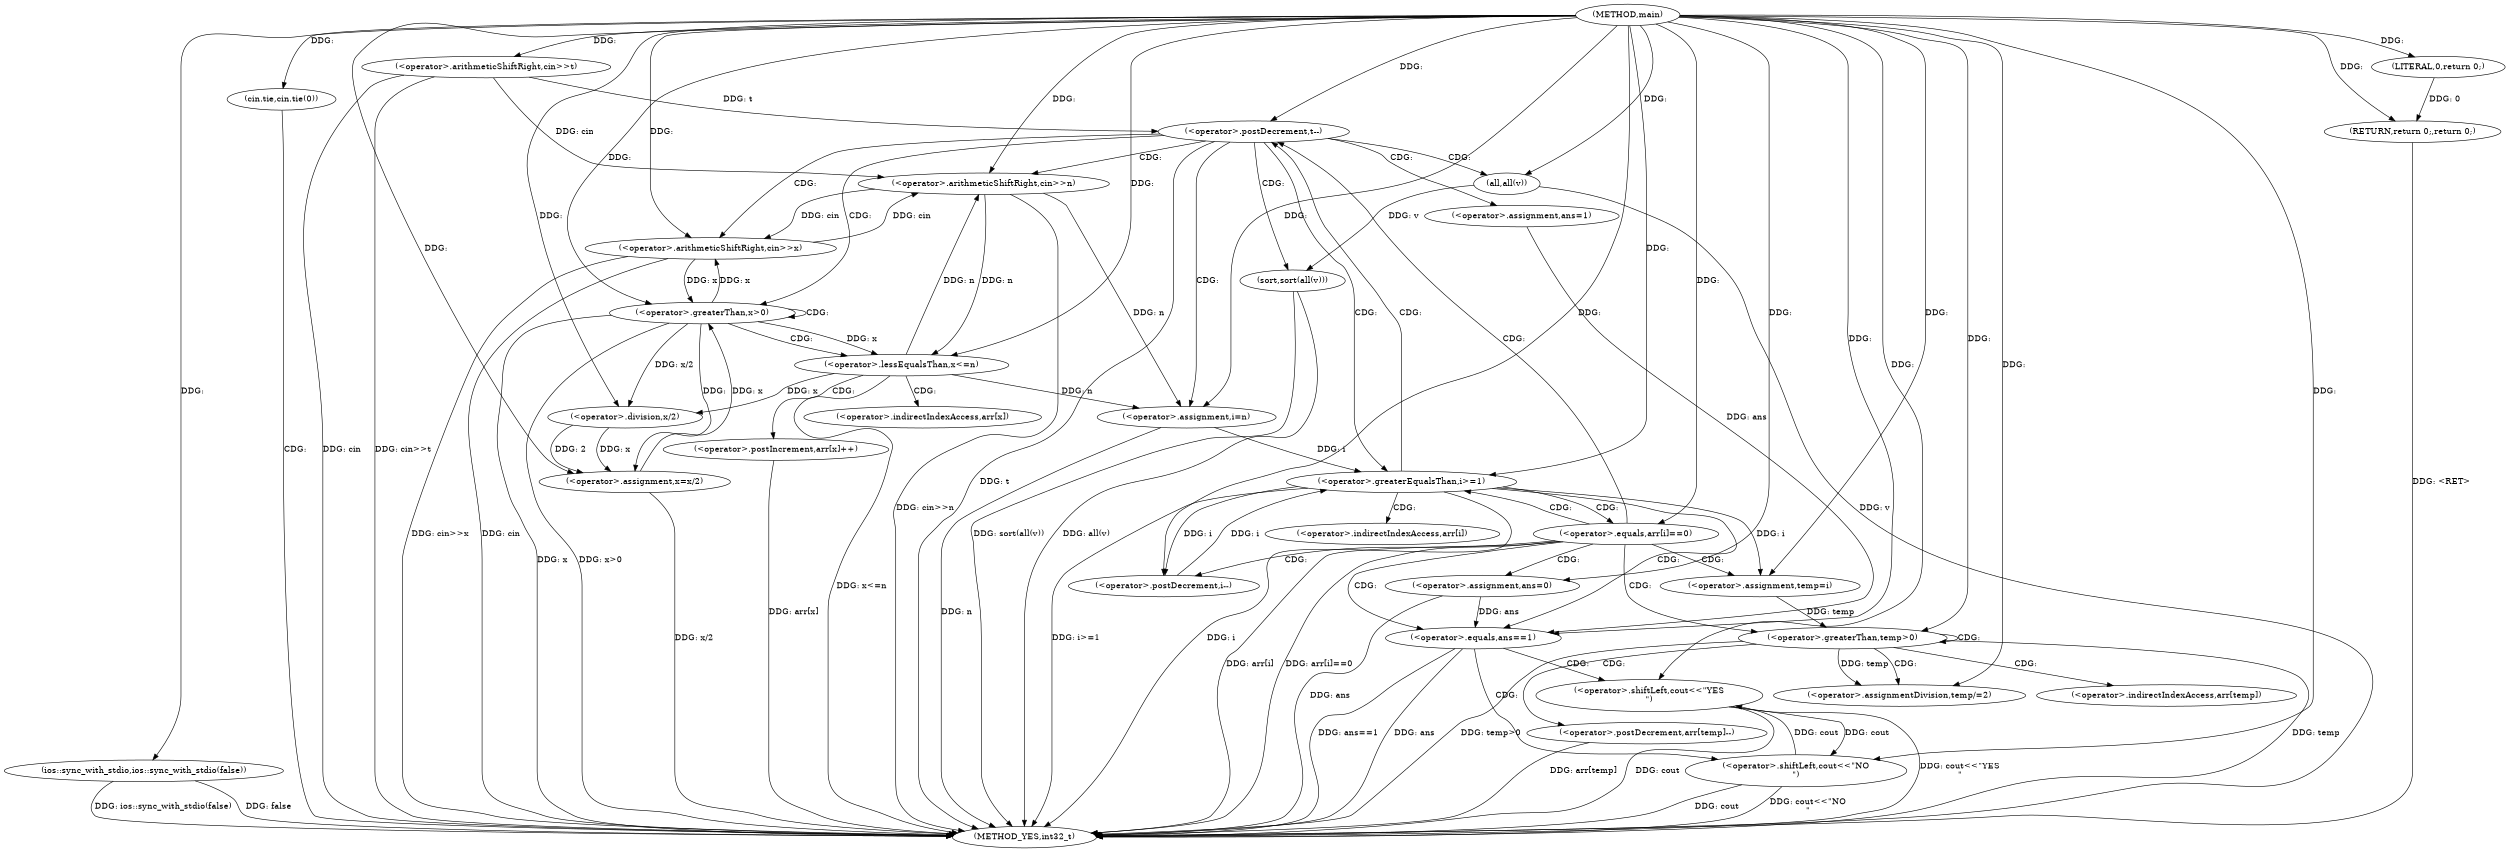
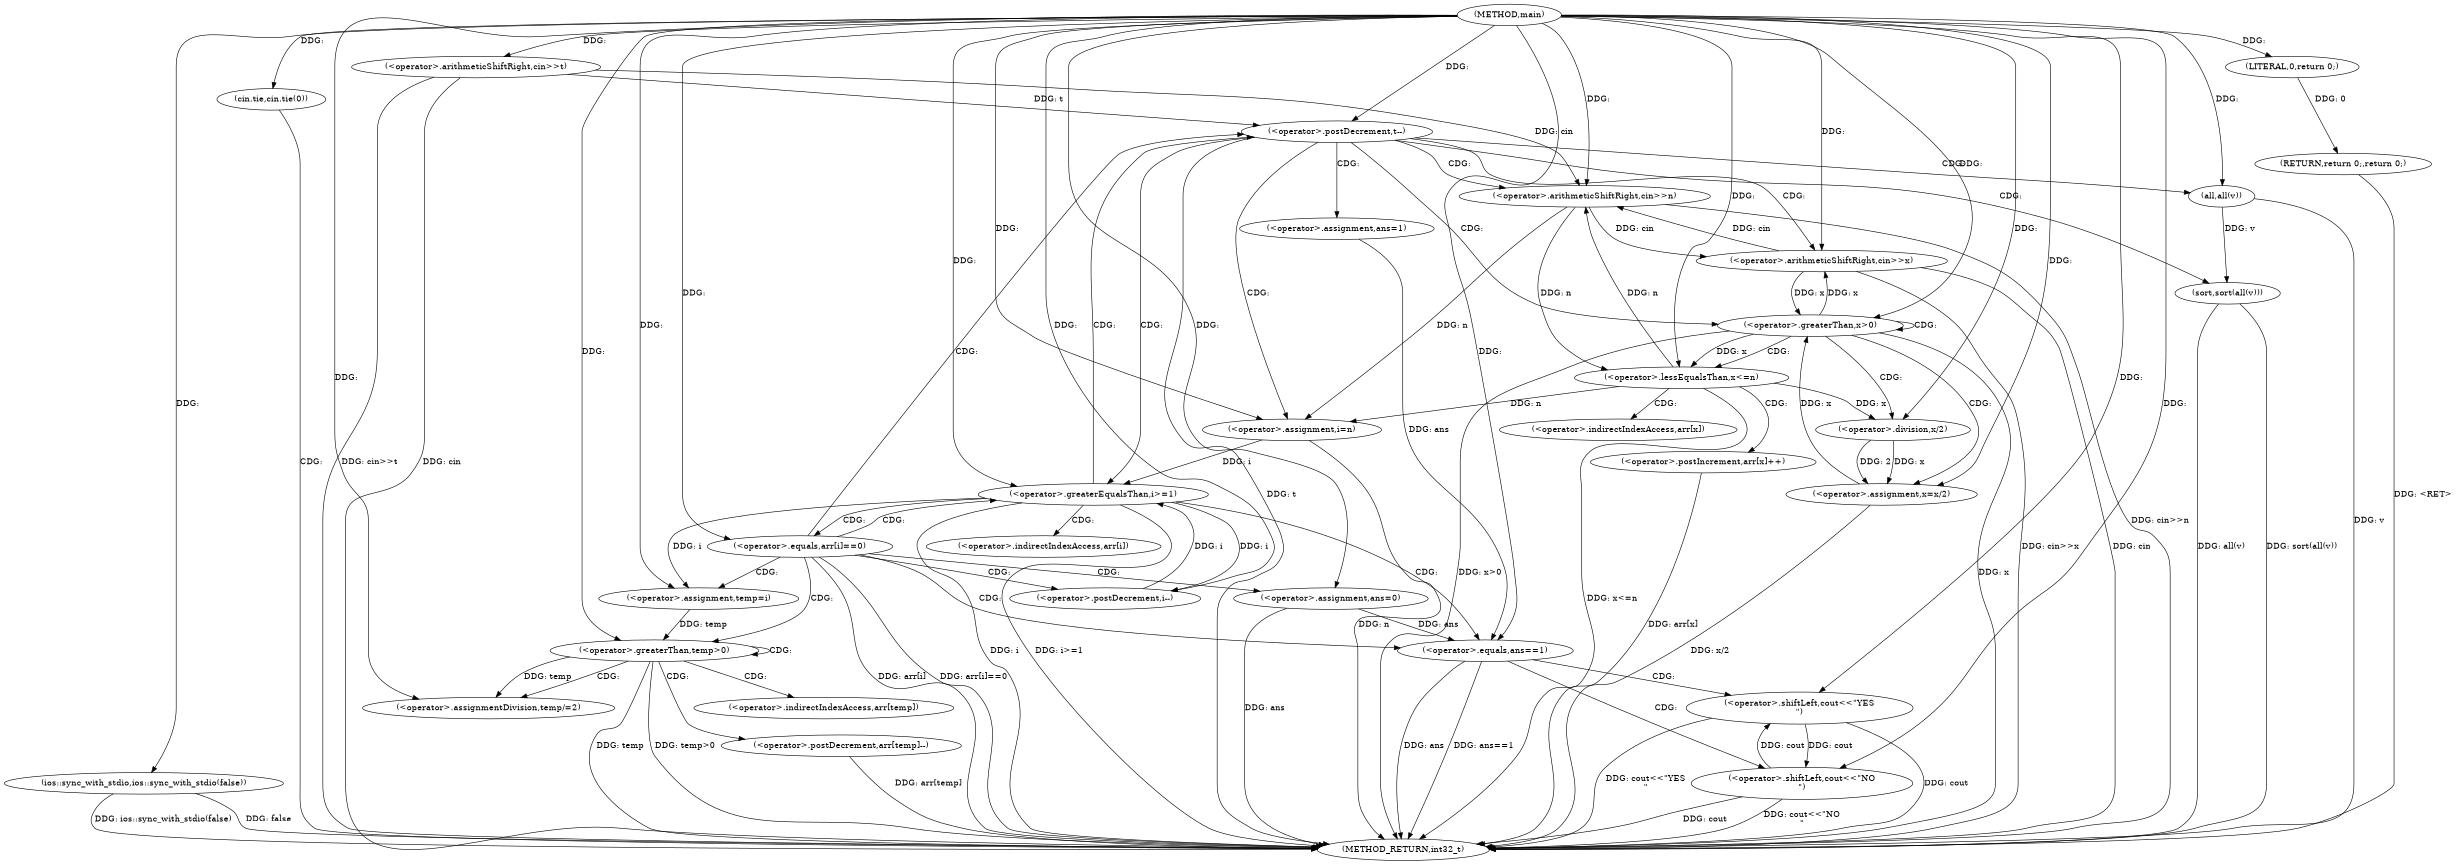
edge "(METHOD,main)" -> "(RETURN,return 0;,return 0;)": removed, label "DDG:"
edge "(<operator>.greaterThan,x>0)" -> "(<operator>.division,x/2)": label "DDG: x/2" -> "CDG: "
edge "(<operator>.greaterThan,x>0)" -> "(<operator>.assignment,x=x/2)": label "DDG: " -> "CDG: "
node "(METHOD_YES,int32_t)": label "(METHOD_YES,int32_t)" -> "(METHOD_RETURN,int32_t)"
